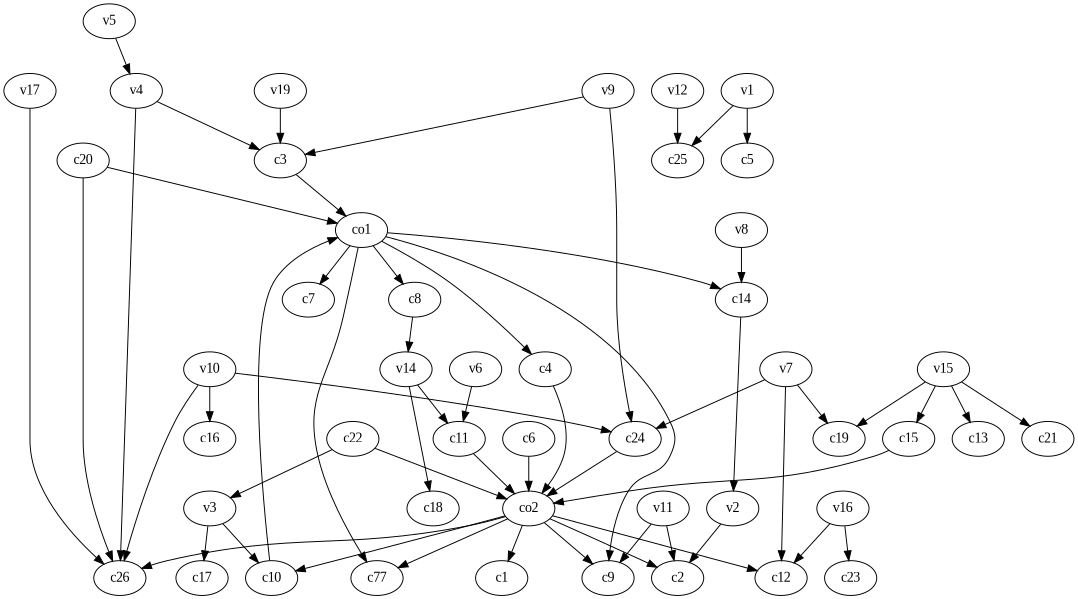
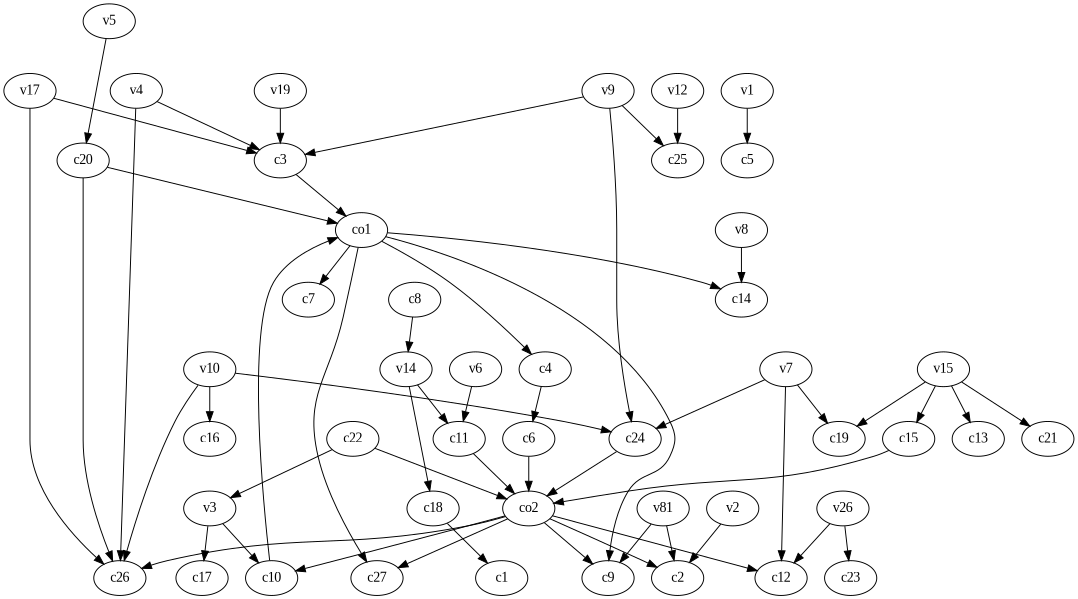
edge "v5" -> "v4": now "v5" -> "c20"
edge "v1" -> "c25": now "v9" -> "c25"
edge "v17" -> "c3": added
edge "co1" -> "c8": removed
edge "c14" -> "v2": removed
edge "c4" -> "co2": now "c4" -> "c6"
node "v11": label "v11" -> "v81"
node "v16": label "v16" -> "v26"
edge "co2" -> "c1": now "c18" -> "c1"
node "c77": label "c77" -> "c27"
